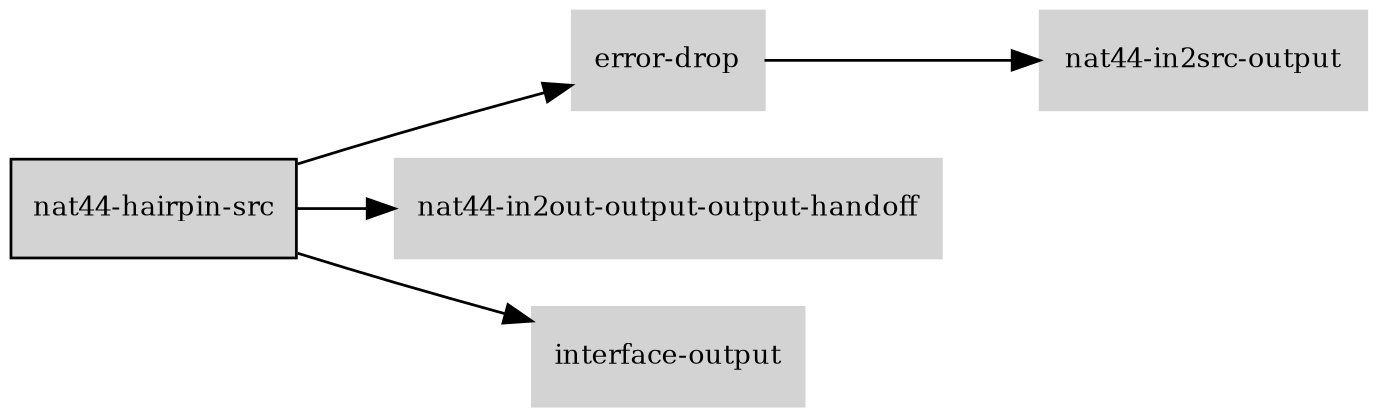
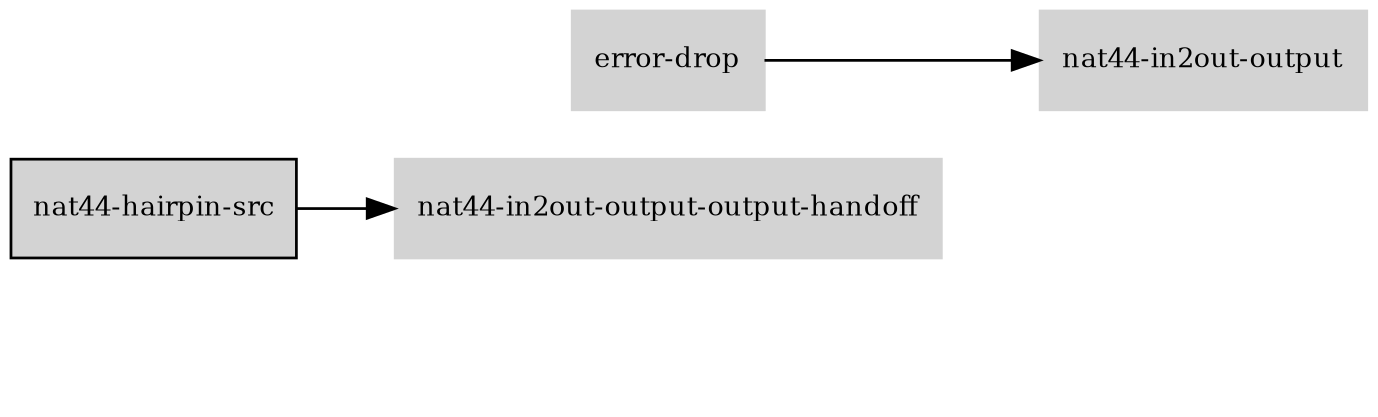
node "nat44-in2src-output": label "nat44-in2src-output" -> "nat44-in2out-output"
edge "nat44-hairpin-src" -> "error-drop": removed
node "interface-output": removed
